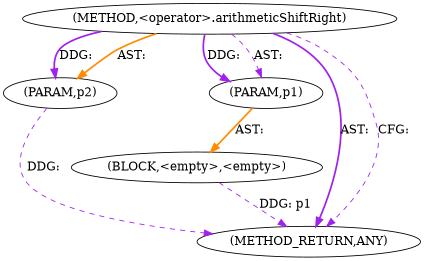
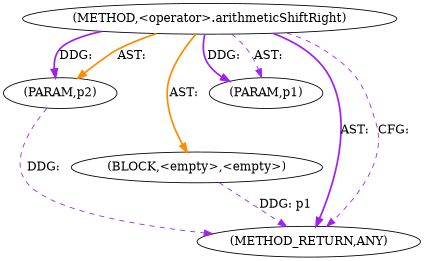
edge "(PARAM,p1)" -> "(BLOCK,<empty>,<empty>)": now "(METHOD,<operator>.arithmeticShiftRight)" -> "(BLOCK,<empty>,<empty>)"
